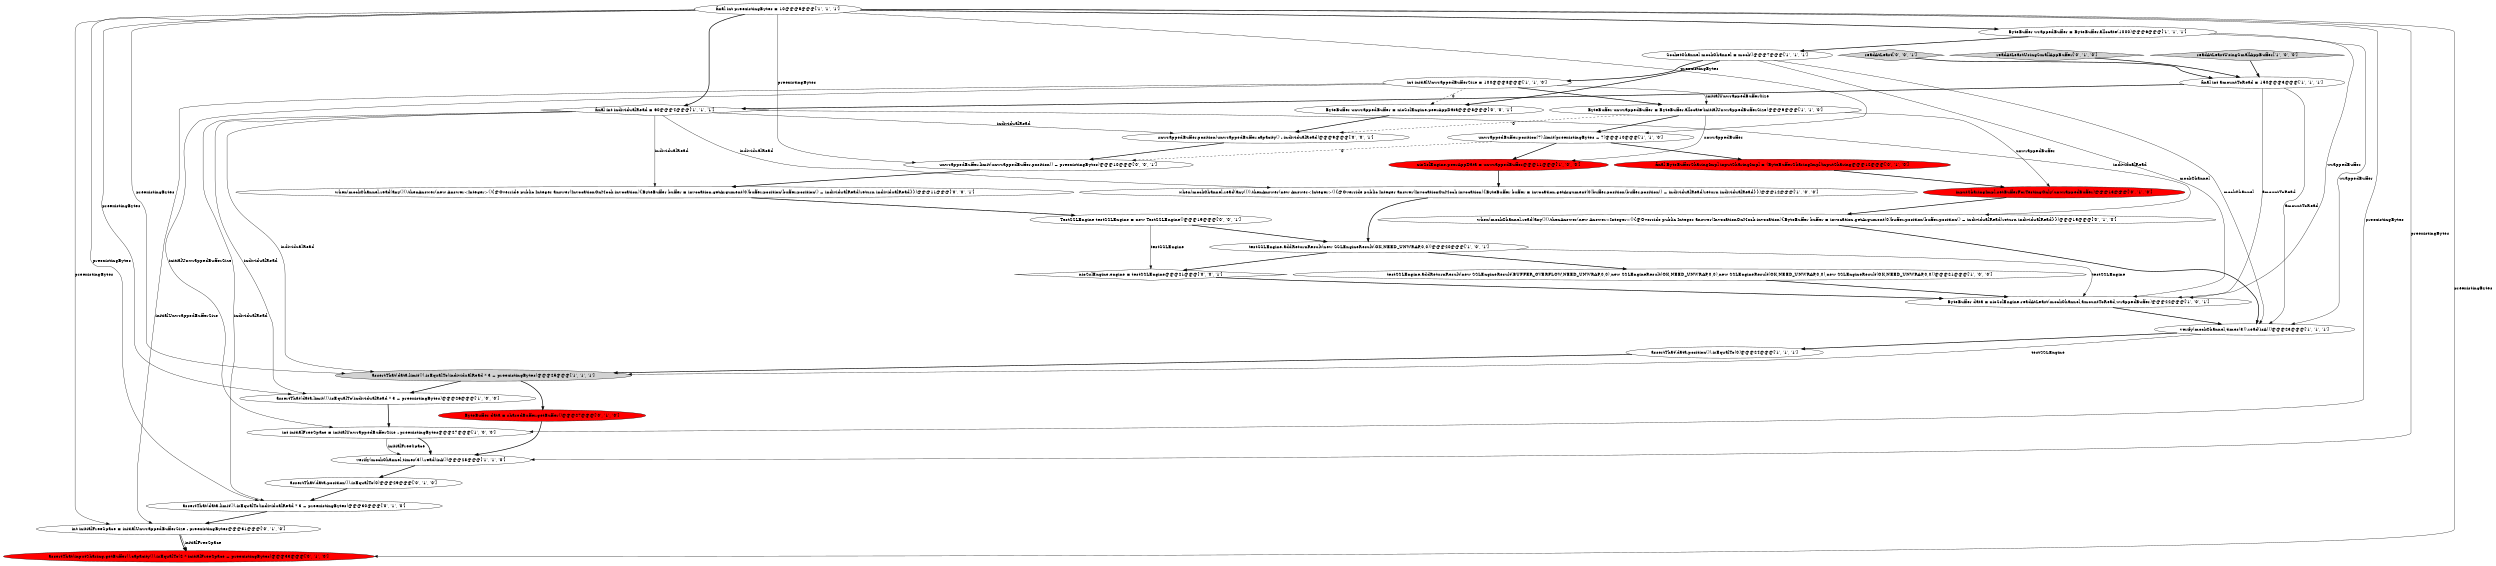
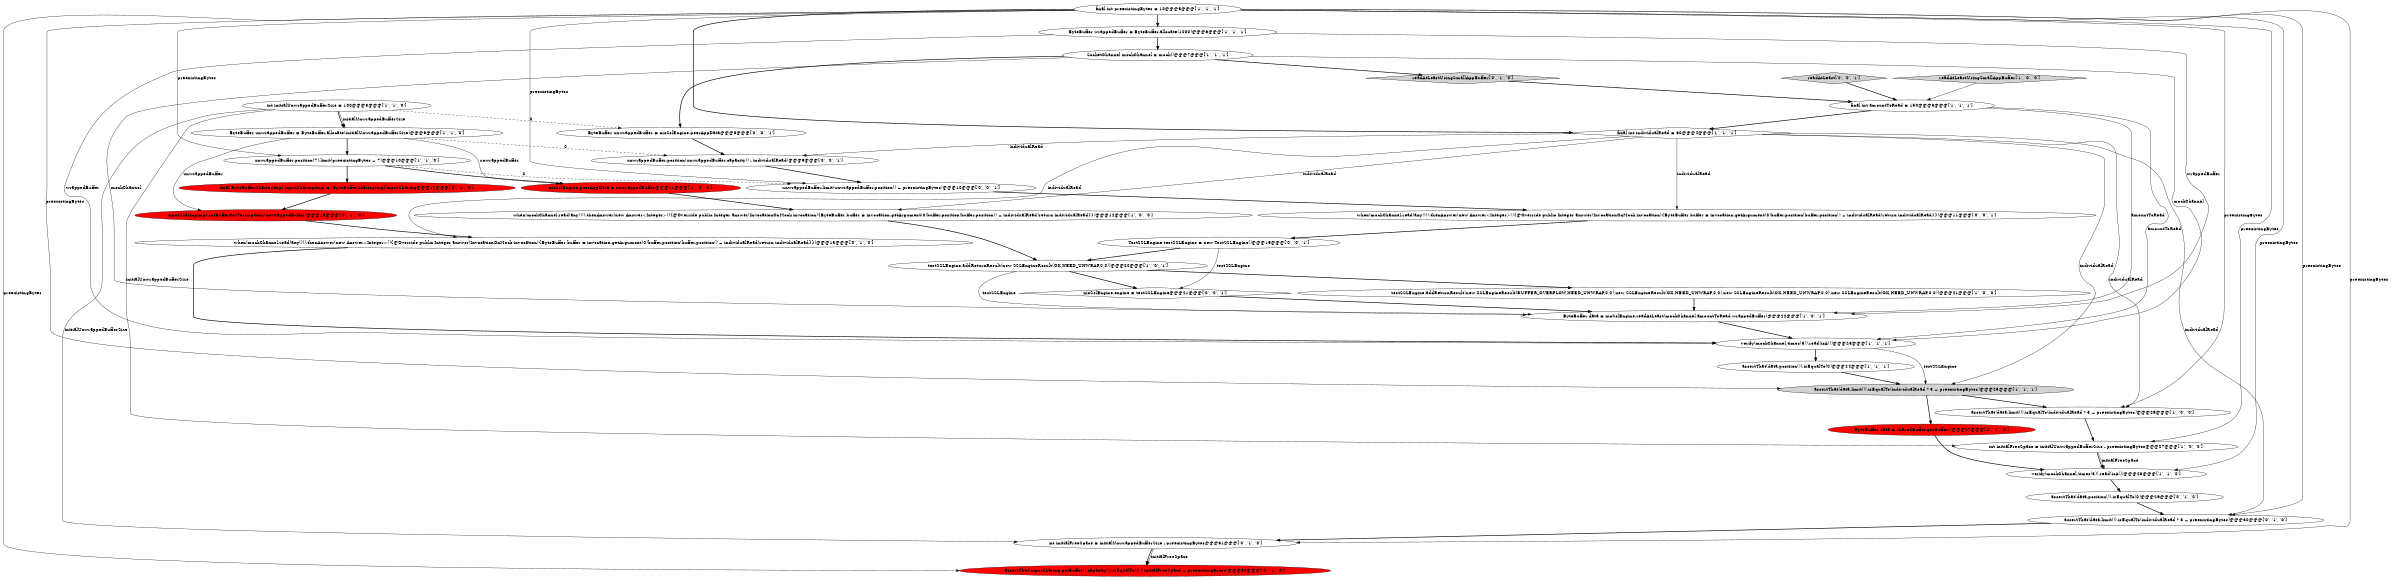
edge "readAtLeastUsingSmallAppBuffer['1', '0', '0']" -> "final int amountToRead = 150@@@3@@@['1', '1', '1']": style bold -> solid
edge "SocketChannel mockChannel = mock()@@@7@@@['1', '1', '1']" -> "int initialUnwrappedBufferSize = 100@@@8@@@['1', '1', '0']": now "SocketChannel mockChannel = mock()@@@7@@@['1', '1', '1']" -> "readAtLeastUsingSmallAppBuffer['0', '1', '0']"
